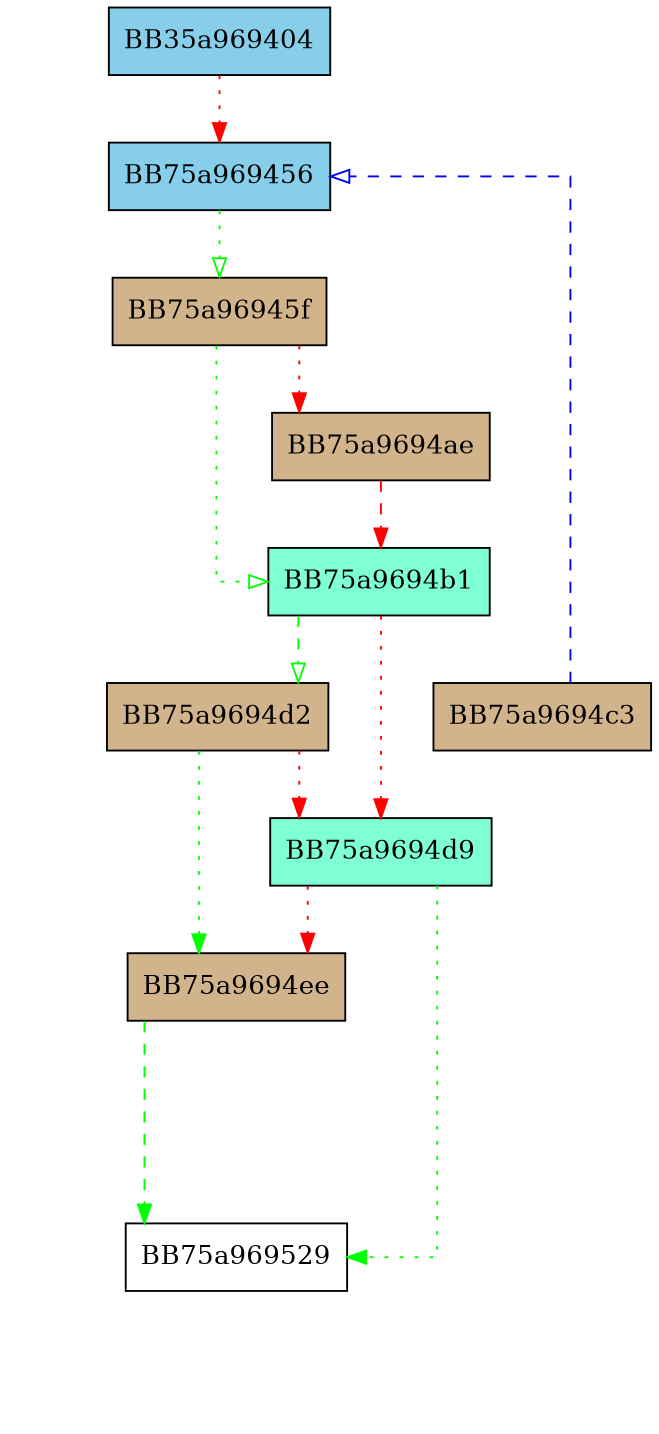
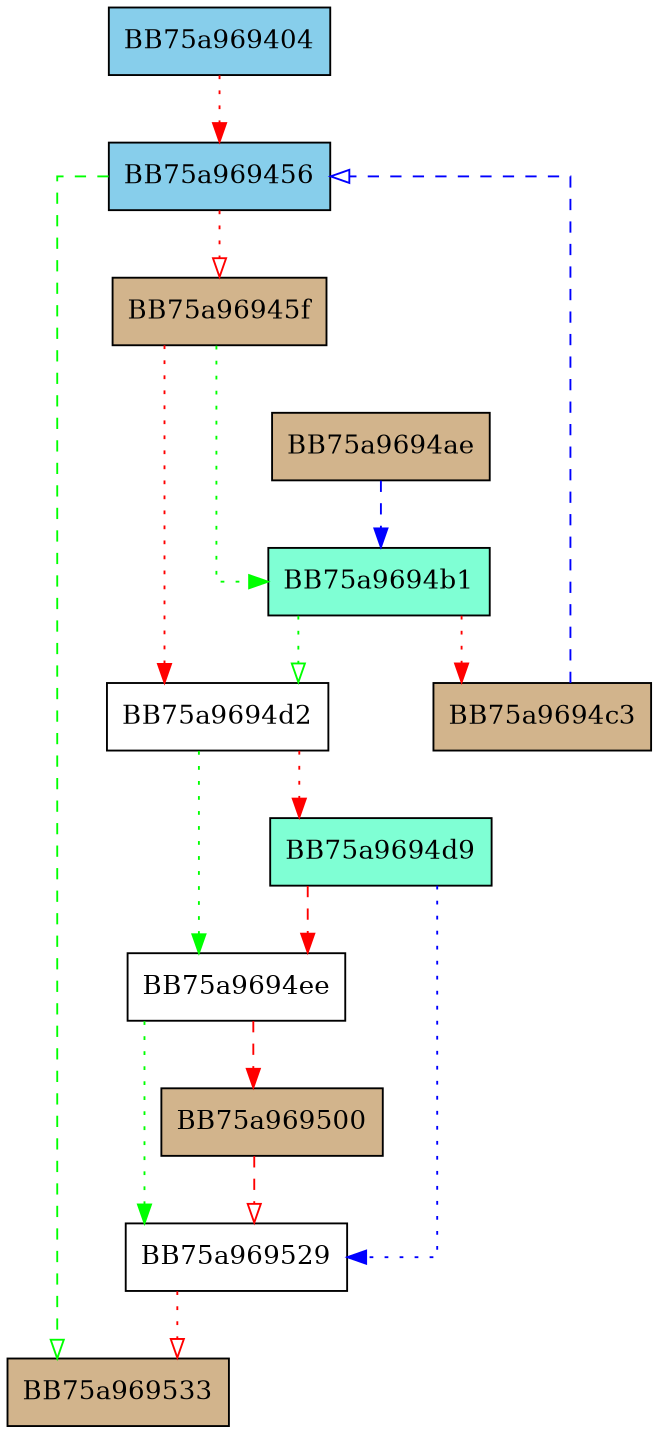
node "BB35a969404": label "BB35a969404" -> "BB75a969404"
edge "BB75a969456" -> "BB75a96945f": color green -> red
edge "BB75a96945f" -> "BB75a9694ae": now "BB75a96945f" -> "BB75a9694d2"
edge "BB75a96945f" -> "BB75a9694b1": arrowhead onormal -> normal
edge "BB75a9694ae" -> "BB75a9694b1": color red -> blue
edge "BB75a9694b1" -> "BB75a9694d2": style dashed -> dotted
edge "BB75a9694b1" -> "BB75a9694d9": now "BB75a9694b1" -> "BB75a9694c3"
node "BB75a9694d2": fillcolor tan -> white
edge "BB75a9694d9" -> "BB75a9694ee": style dotted -> dashed
node "BB75a9694ee": fillcolor tan -> white
edge "BB75a9694d9" -> "BB75a969529": color green -> blue
edge "BB75a9694ee" -> "BB75a969529": style dashed -> dotted
node "BB75a969500": added
node "BB75a969533": added
